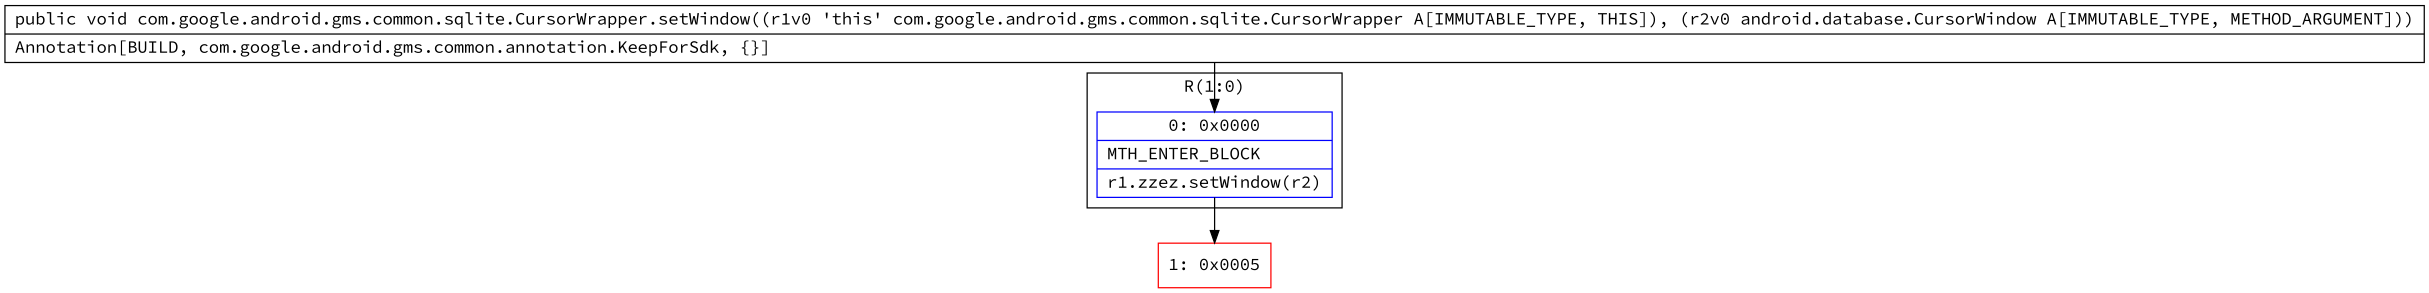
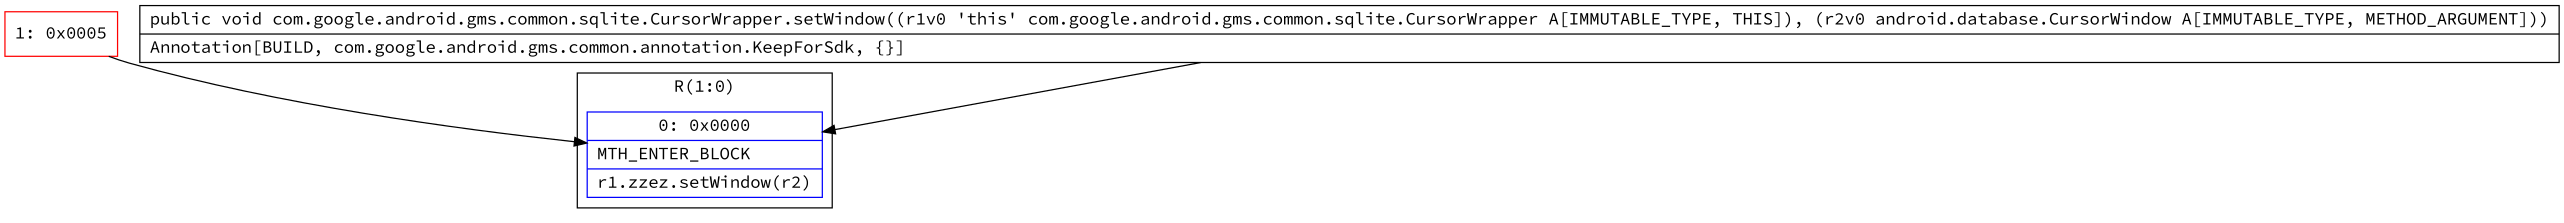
edge "0: 0x0000" -> "1: 0x0005": reversed
